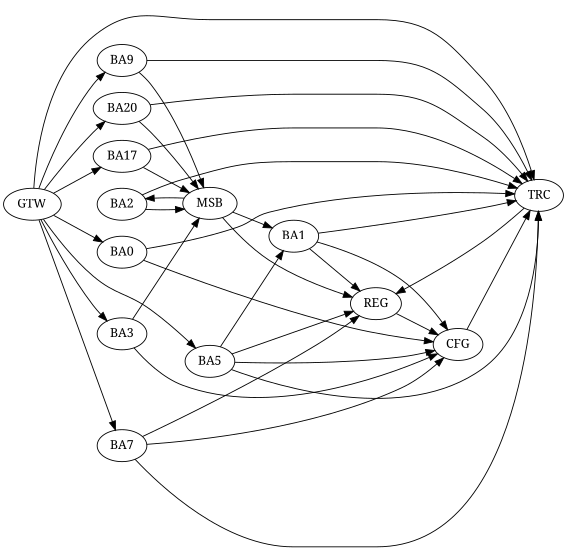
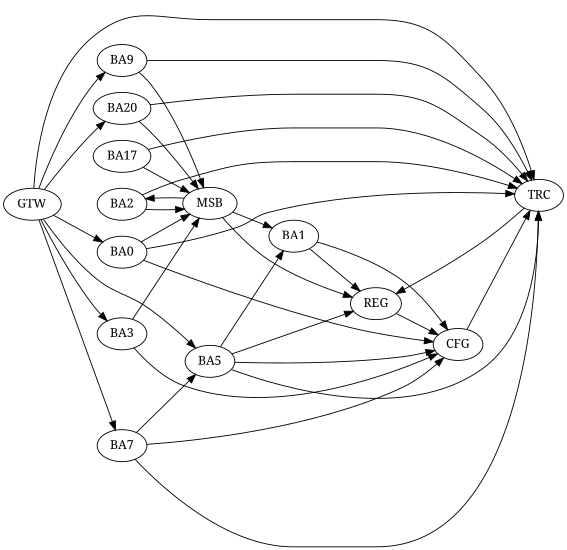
edge "GTW" -> "BA17": removed
edge "BA1" -> "TRC": removed
edge "BA0" -> "MSB": added
edge "BA7" -> "REG": now "BA7" -> "BA5"
